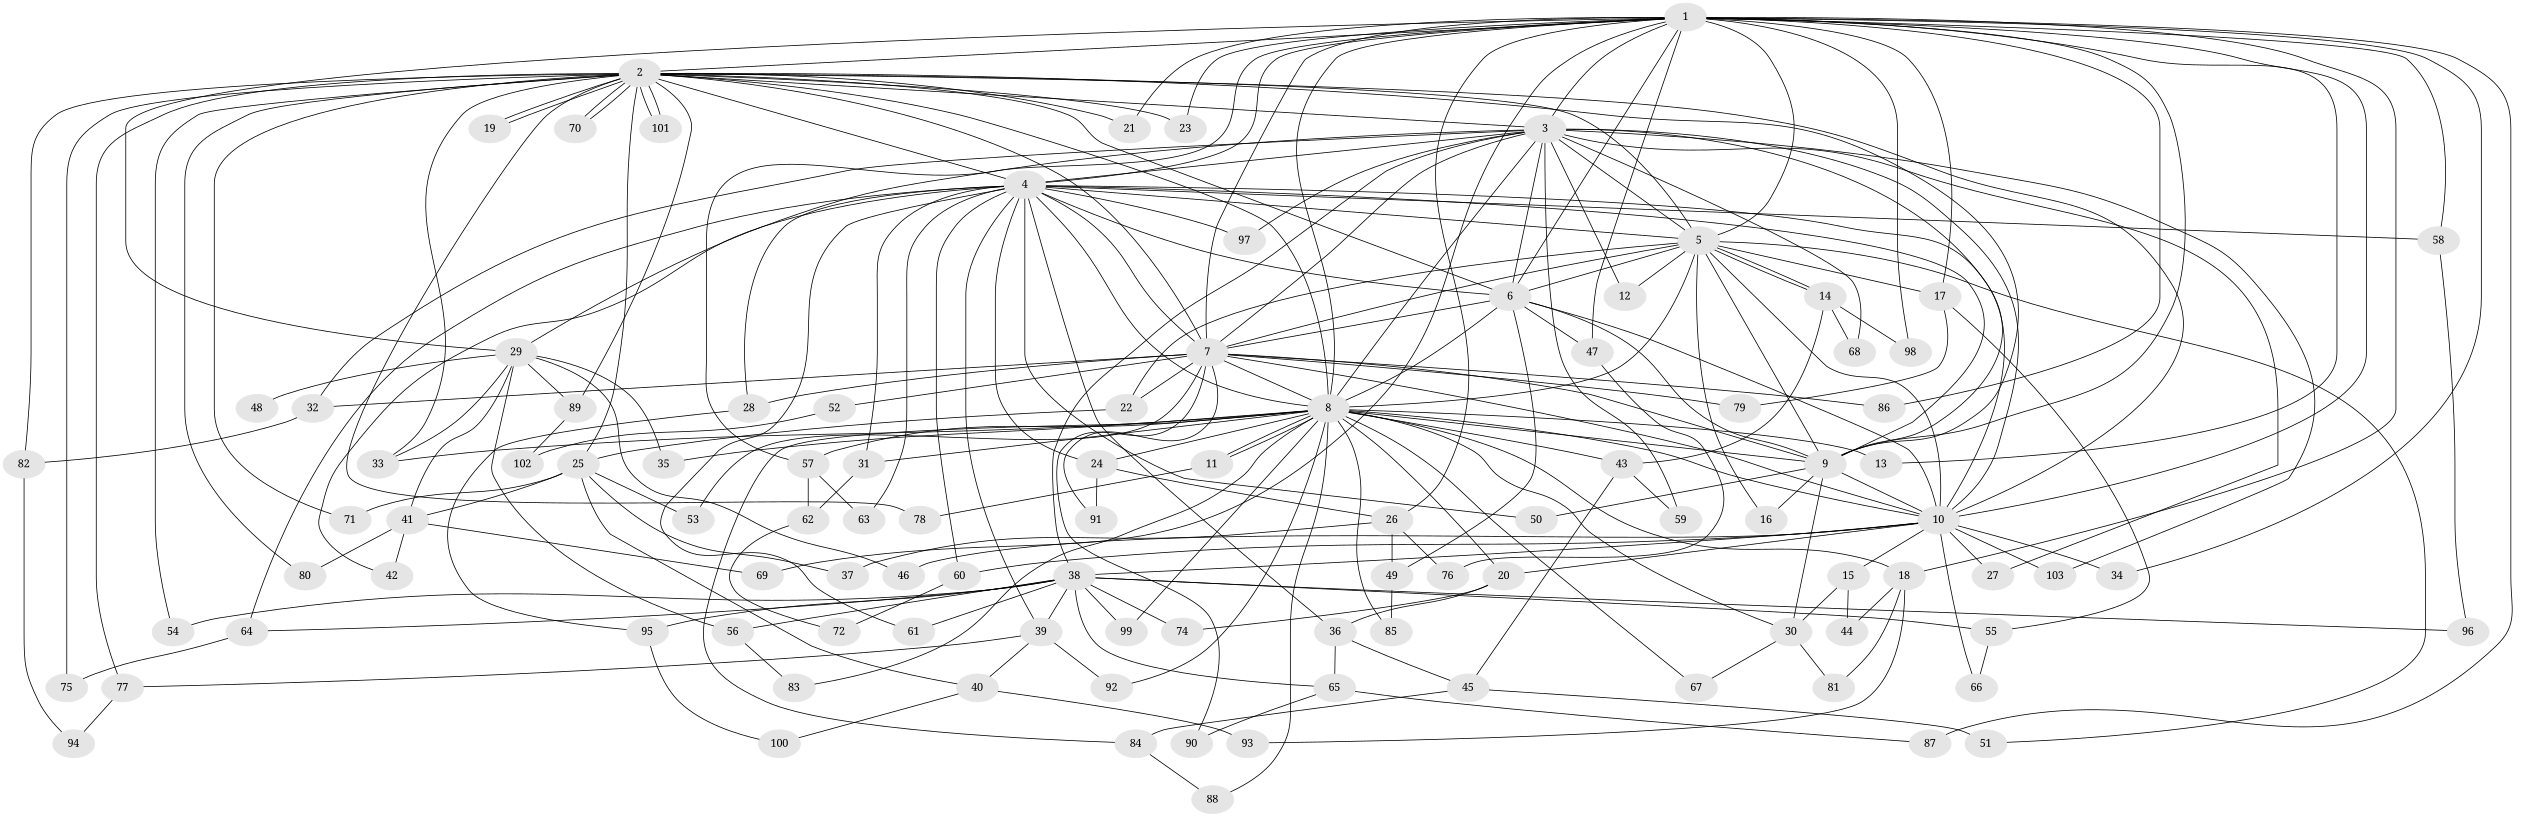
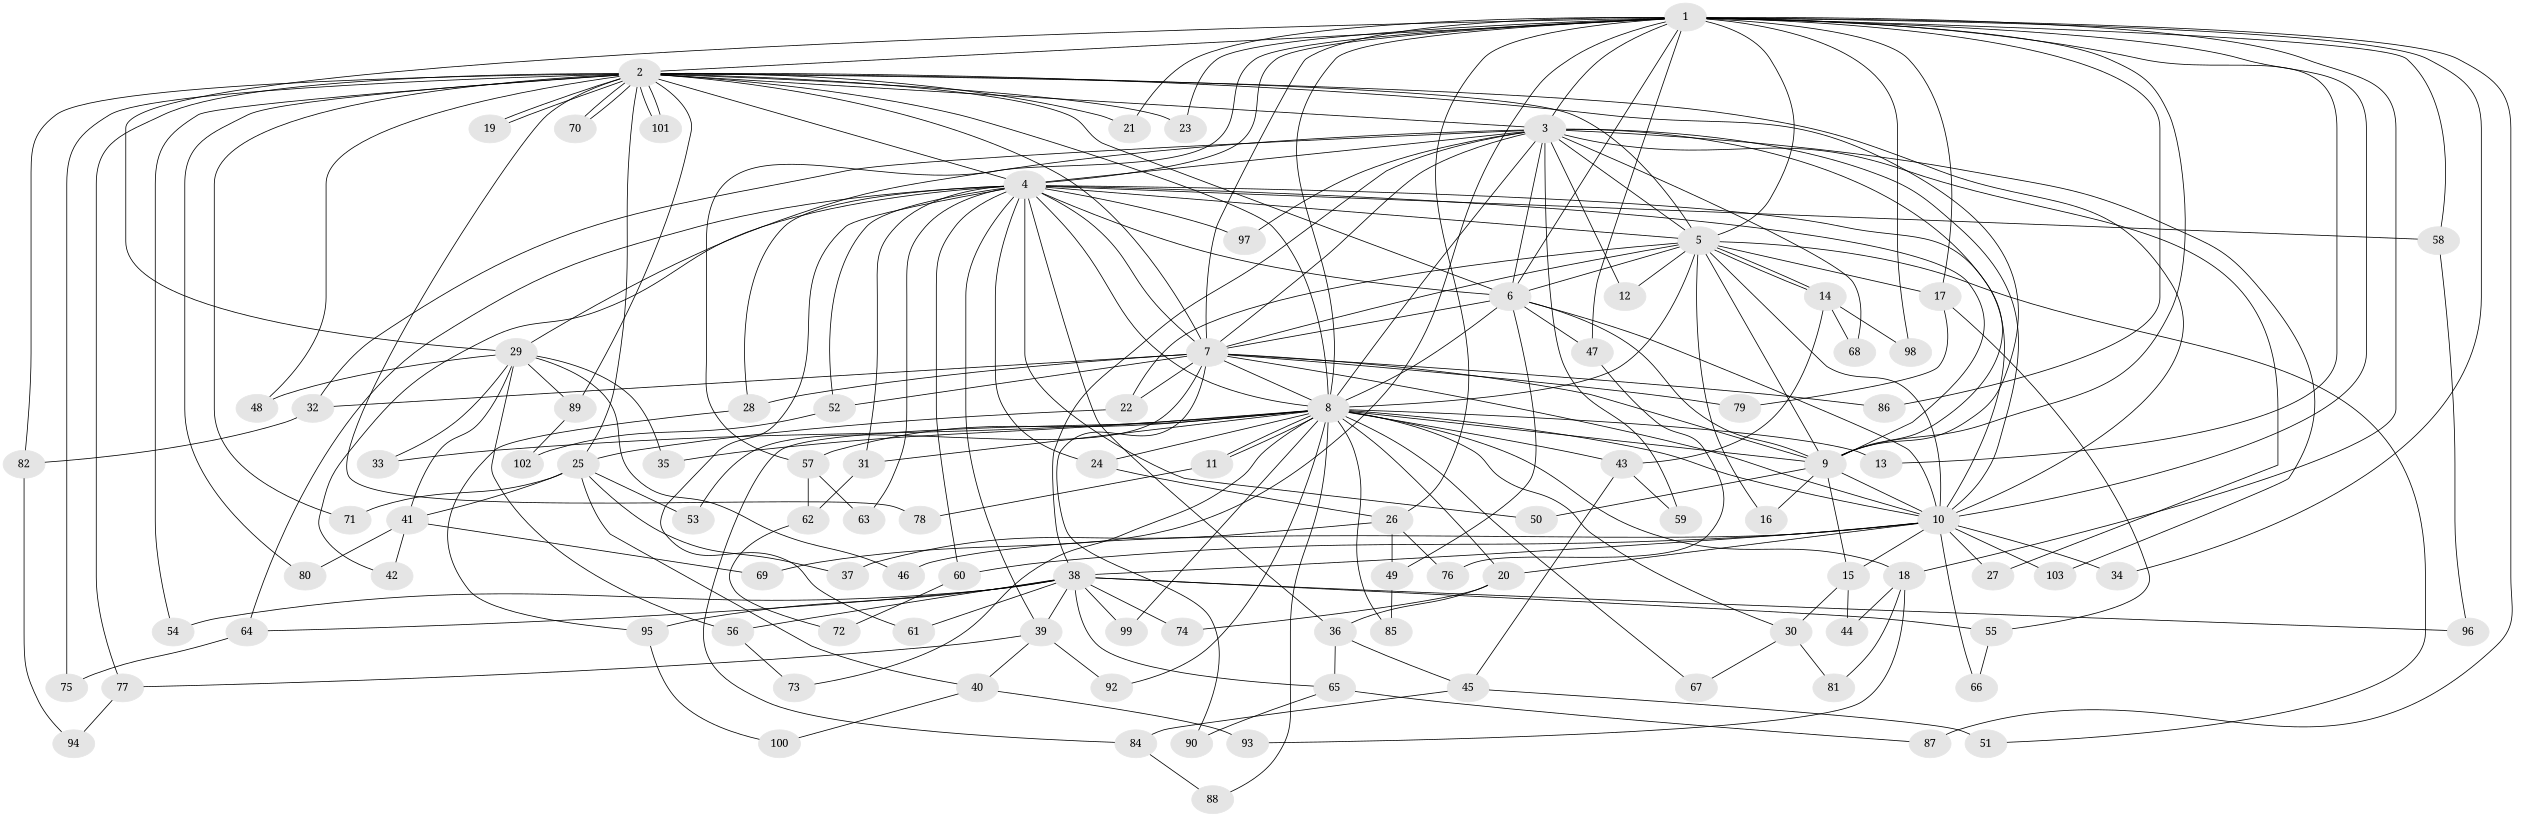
edge "2" -- "33": now "2" -- "48"
edge "4" -- "52": added
node "91": removed
edge "9" -- "30": now "9" -- "15"
node "83": label "83" -> "73"
